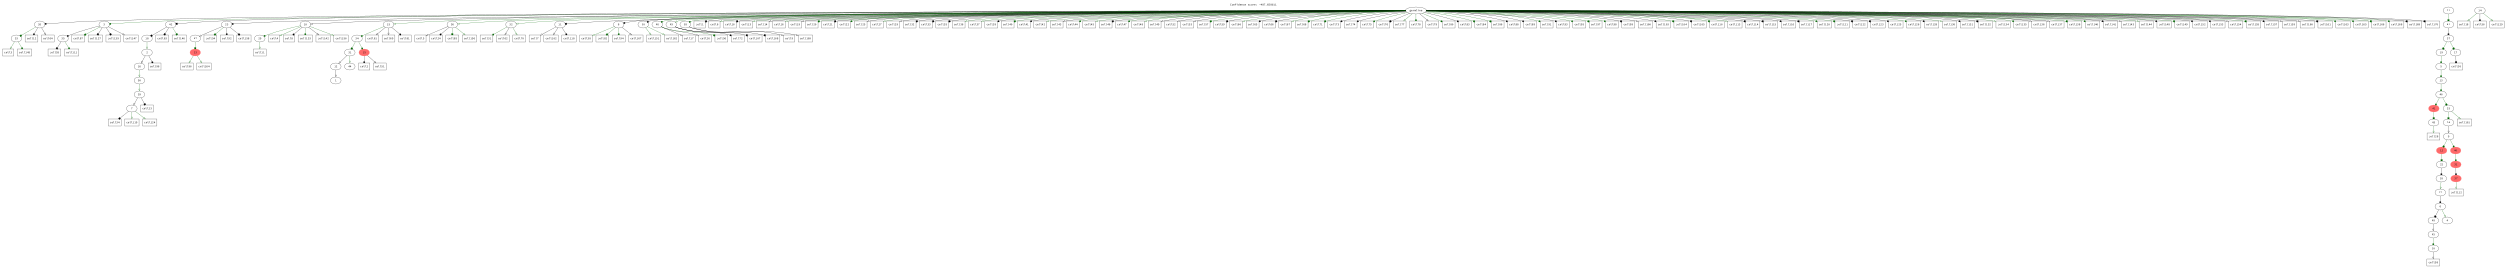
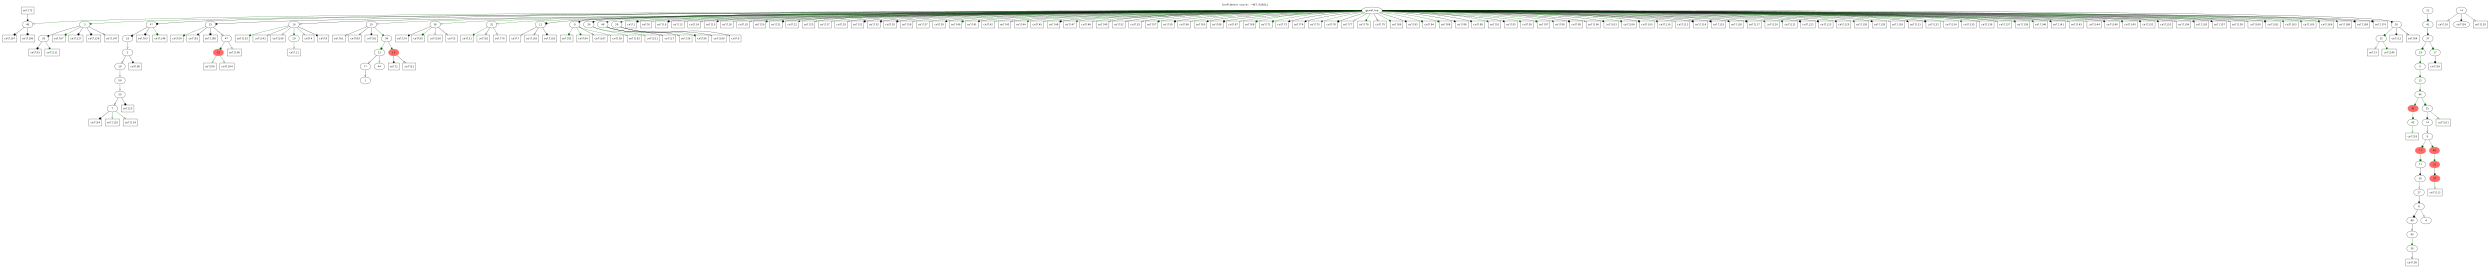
node "cell15": added
node "cell50": shape box -> ellipse
edge "49" -> "cell72": reversed
node "cell106": added
